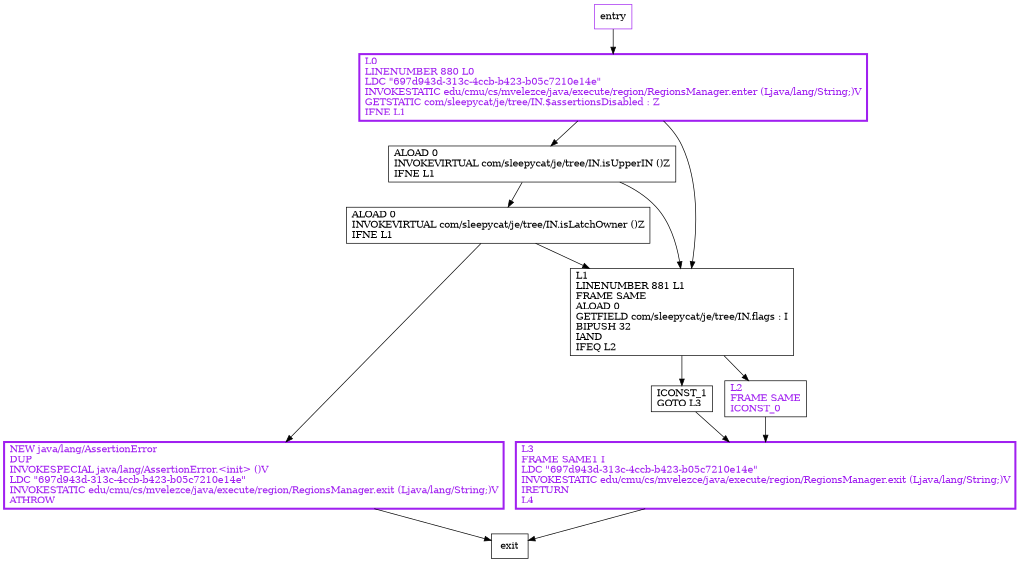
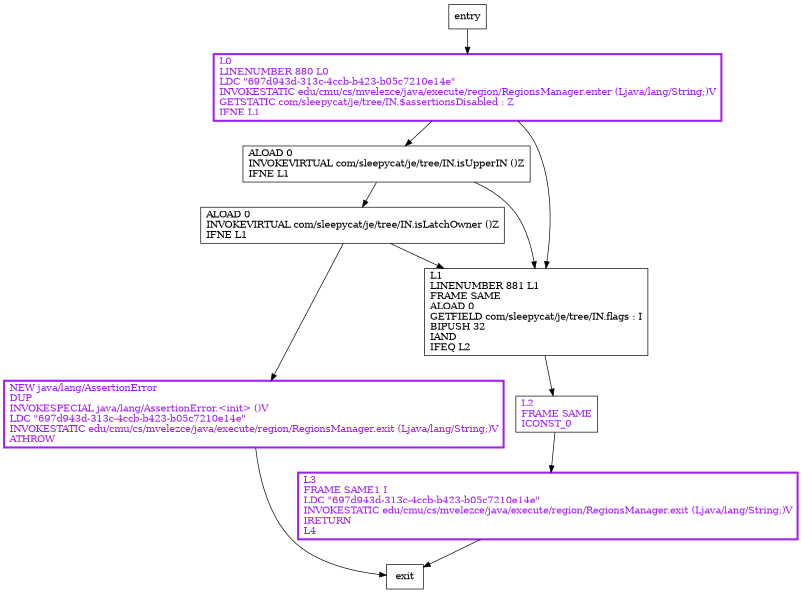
node "entry": color purple -> black
node "ICONST_1 GOTO L3": removed
